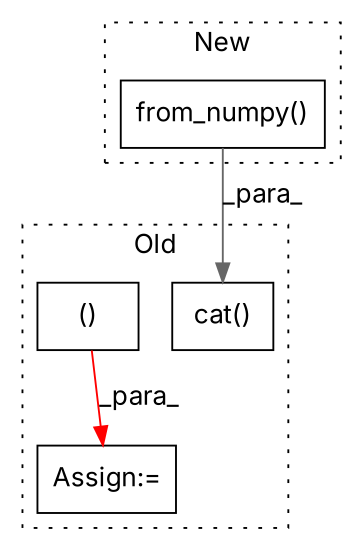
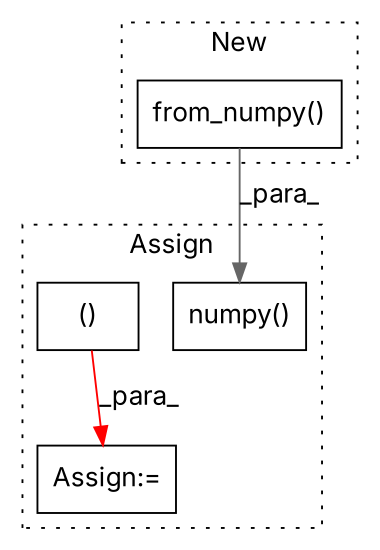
cluster "Old": label "Old" -> "Assign"
node "cat()": label "cat()" -> "numpy()"
